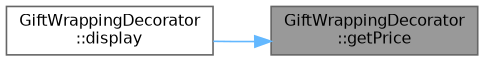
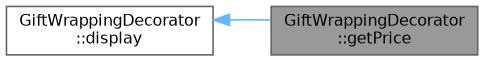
edge "GiftWrappingDecorator ::display" -> "GiftWrappingDecorator ::getPrice": reversed
